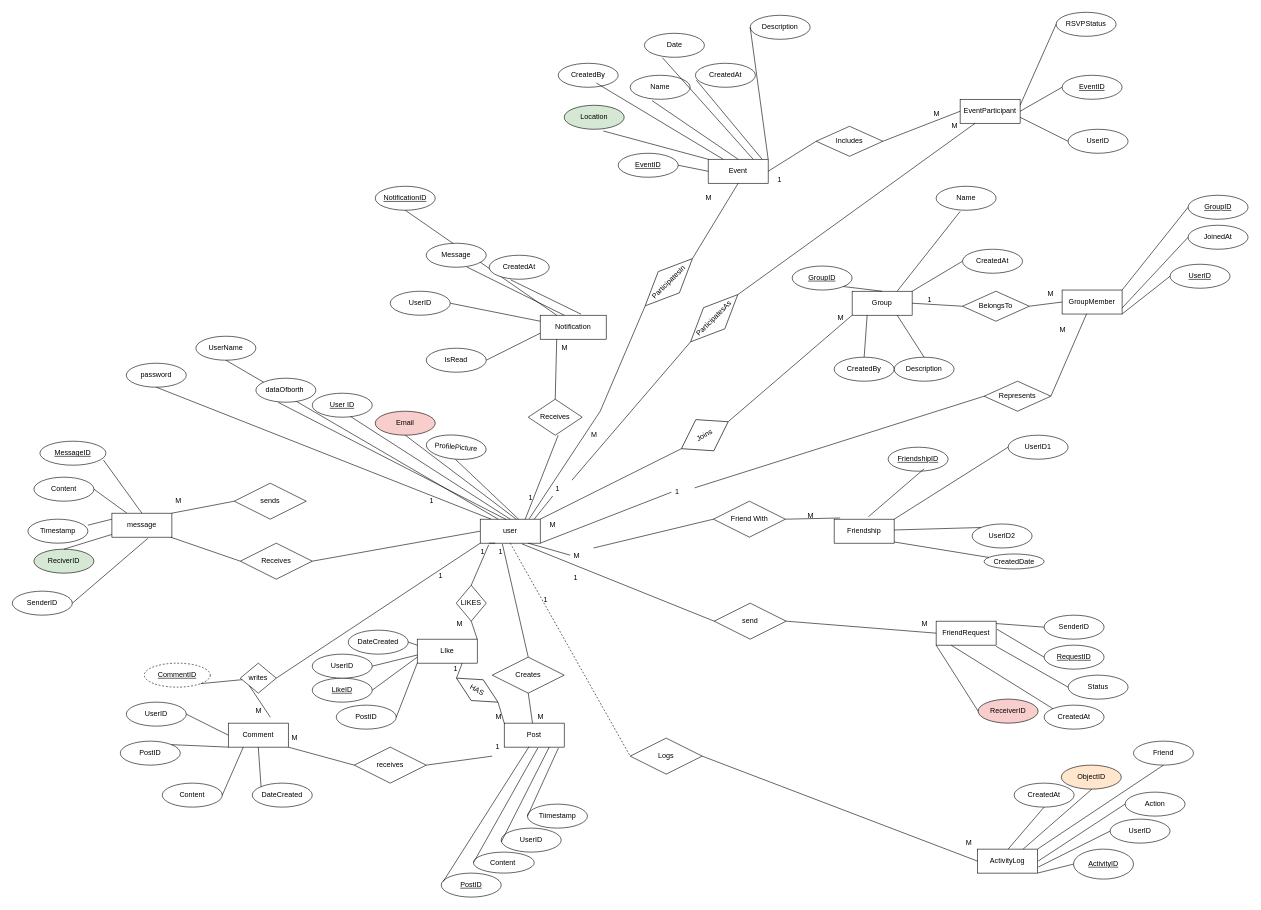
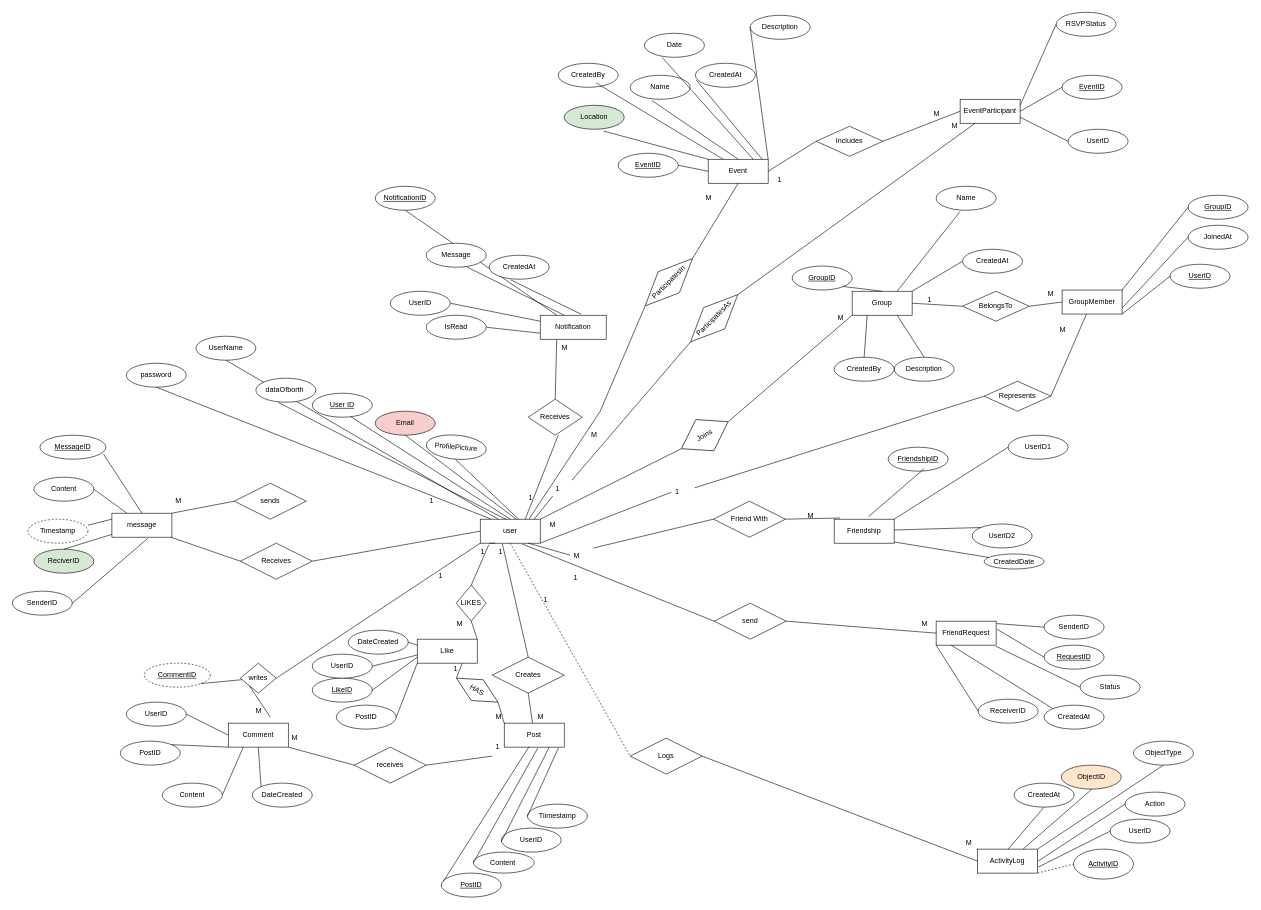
node "IsRead": moved (456, 360) -> (456, 327)
node "MessageID": moved (73, 453) -> (73, 447)
node "Timestamp": style solid -> dashed
node "Status": moved (1098, 687) -> (1110, 687)
node "ReceiverID": fillcolor #f8cecc -> #ffffff
node "Friend": label "Friend" -> "ObjectType"
edge "ActivityLog" -- "ActivityID": style solid -> dashed
